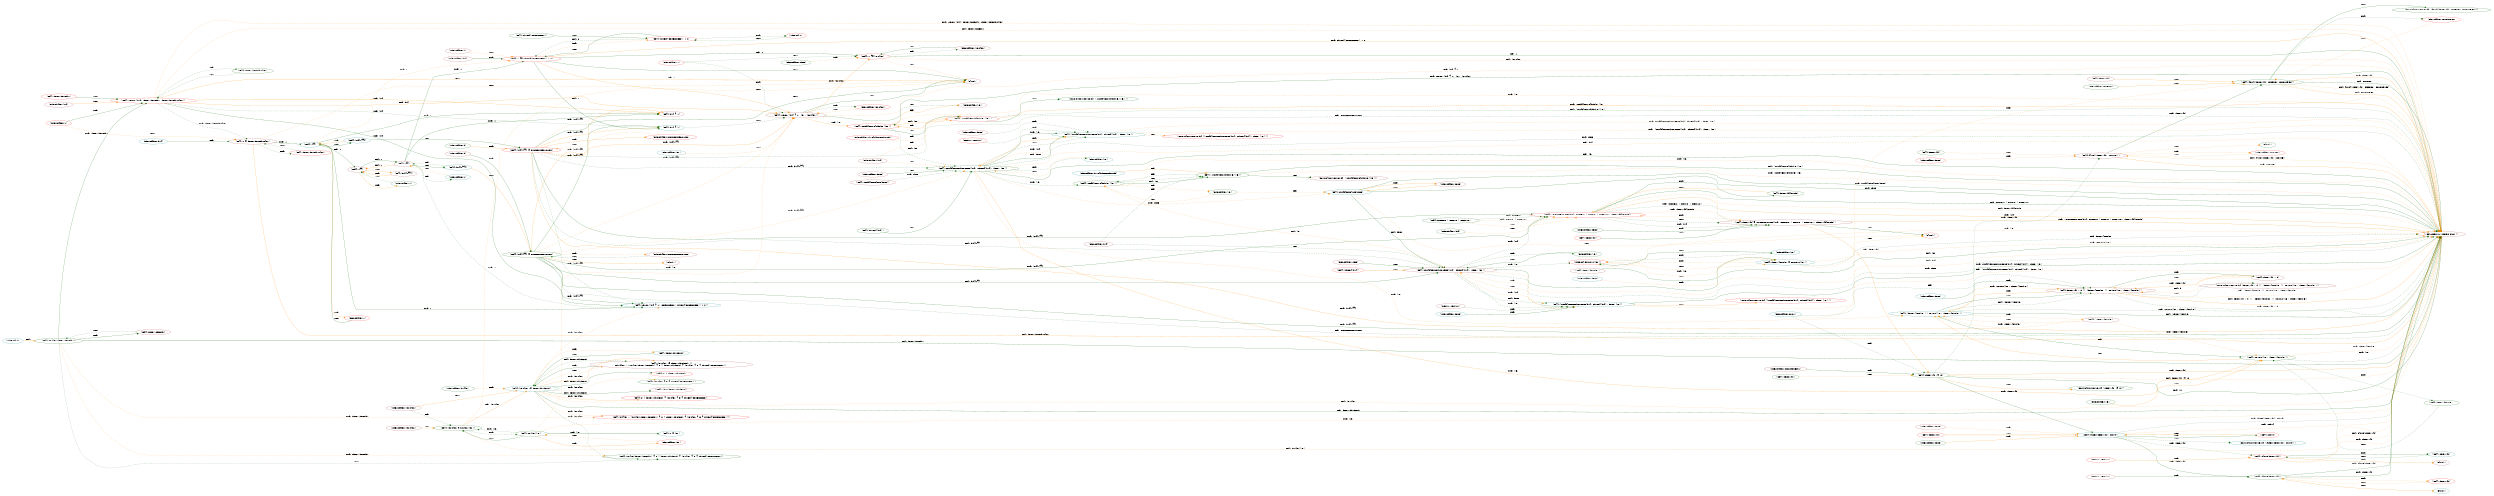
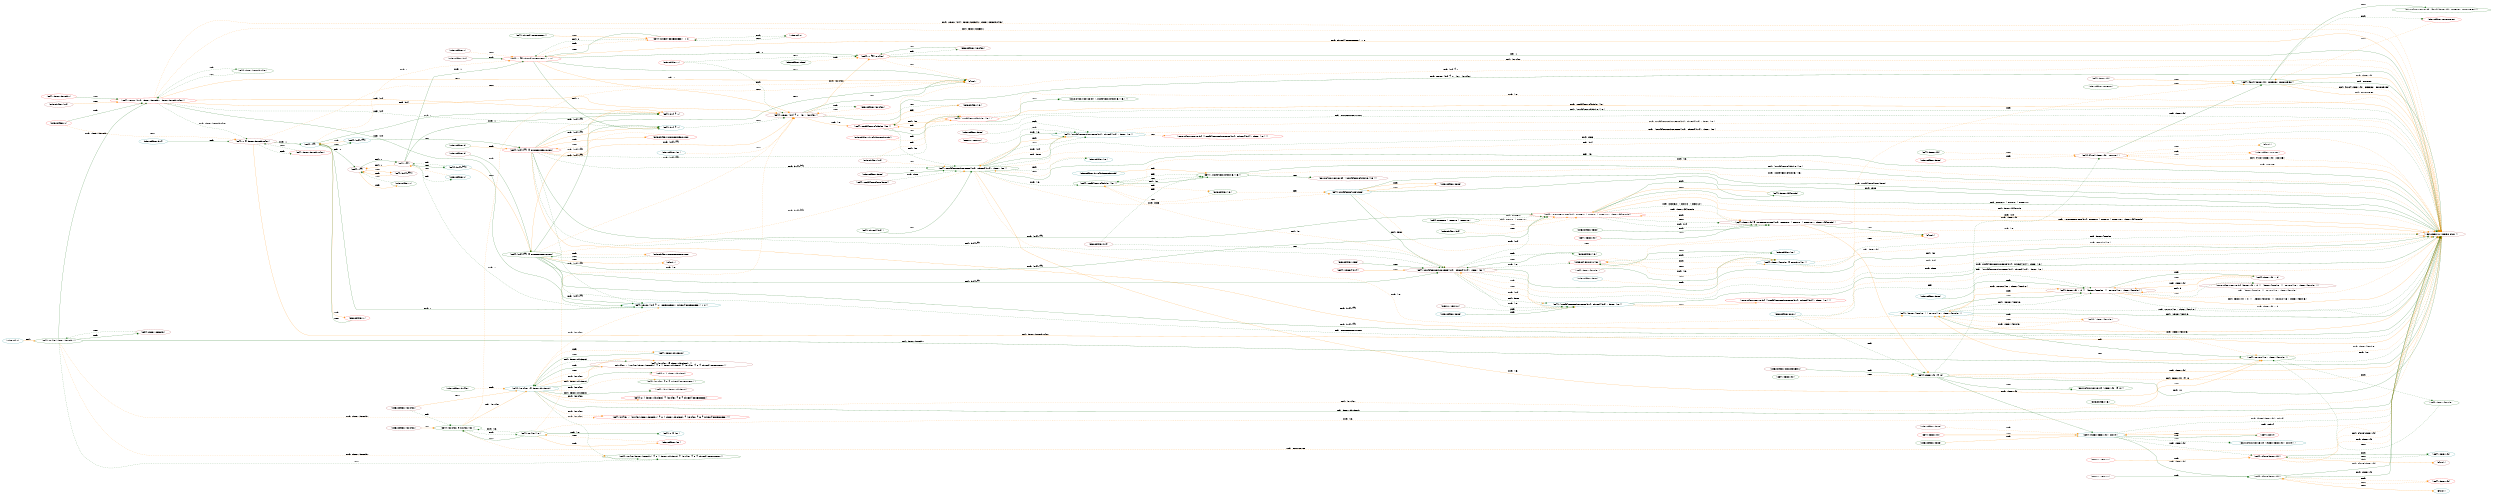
edge "(Call,sizeof(FILE_PREFIX))" -> "(Call,sizeof(FILE_PREFIX) - 1)": color darkgreen -> darkorange
edge "(Call,data->fd != -1)" -> "(ControlStructure,if (data->fd != -1))": color darkorange -> darkgreen
edge "(Call,key_len = strlen(key))" -> "(MethodReturn,static char *)": label "DDG: strlen(key)" -> "DDG: FD_CLOEXEC"
